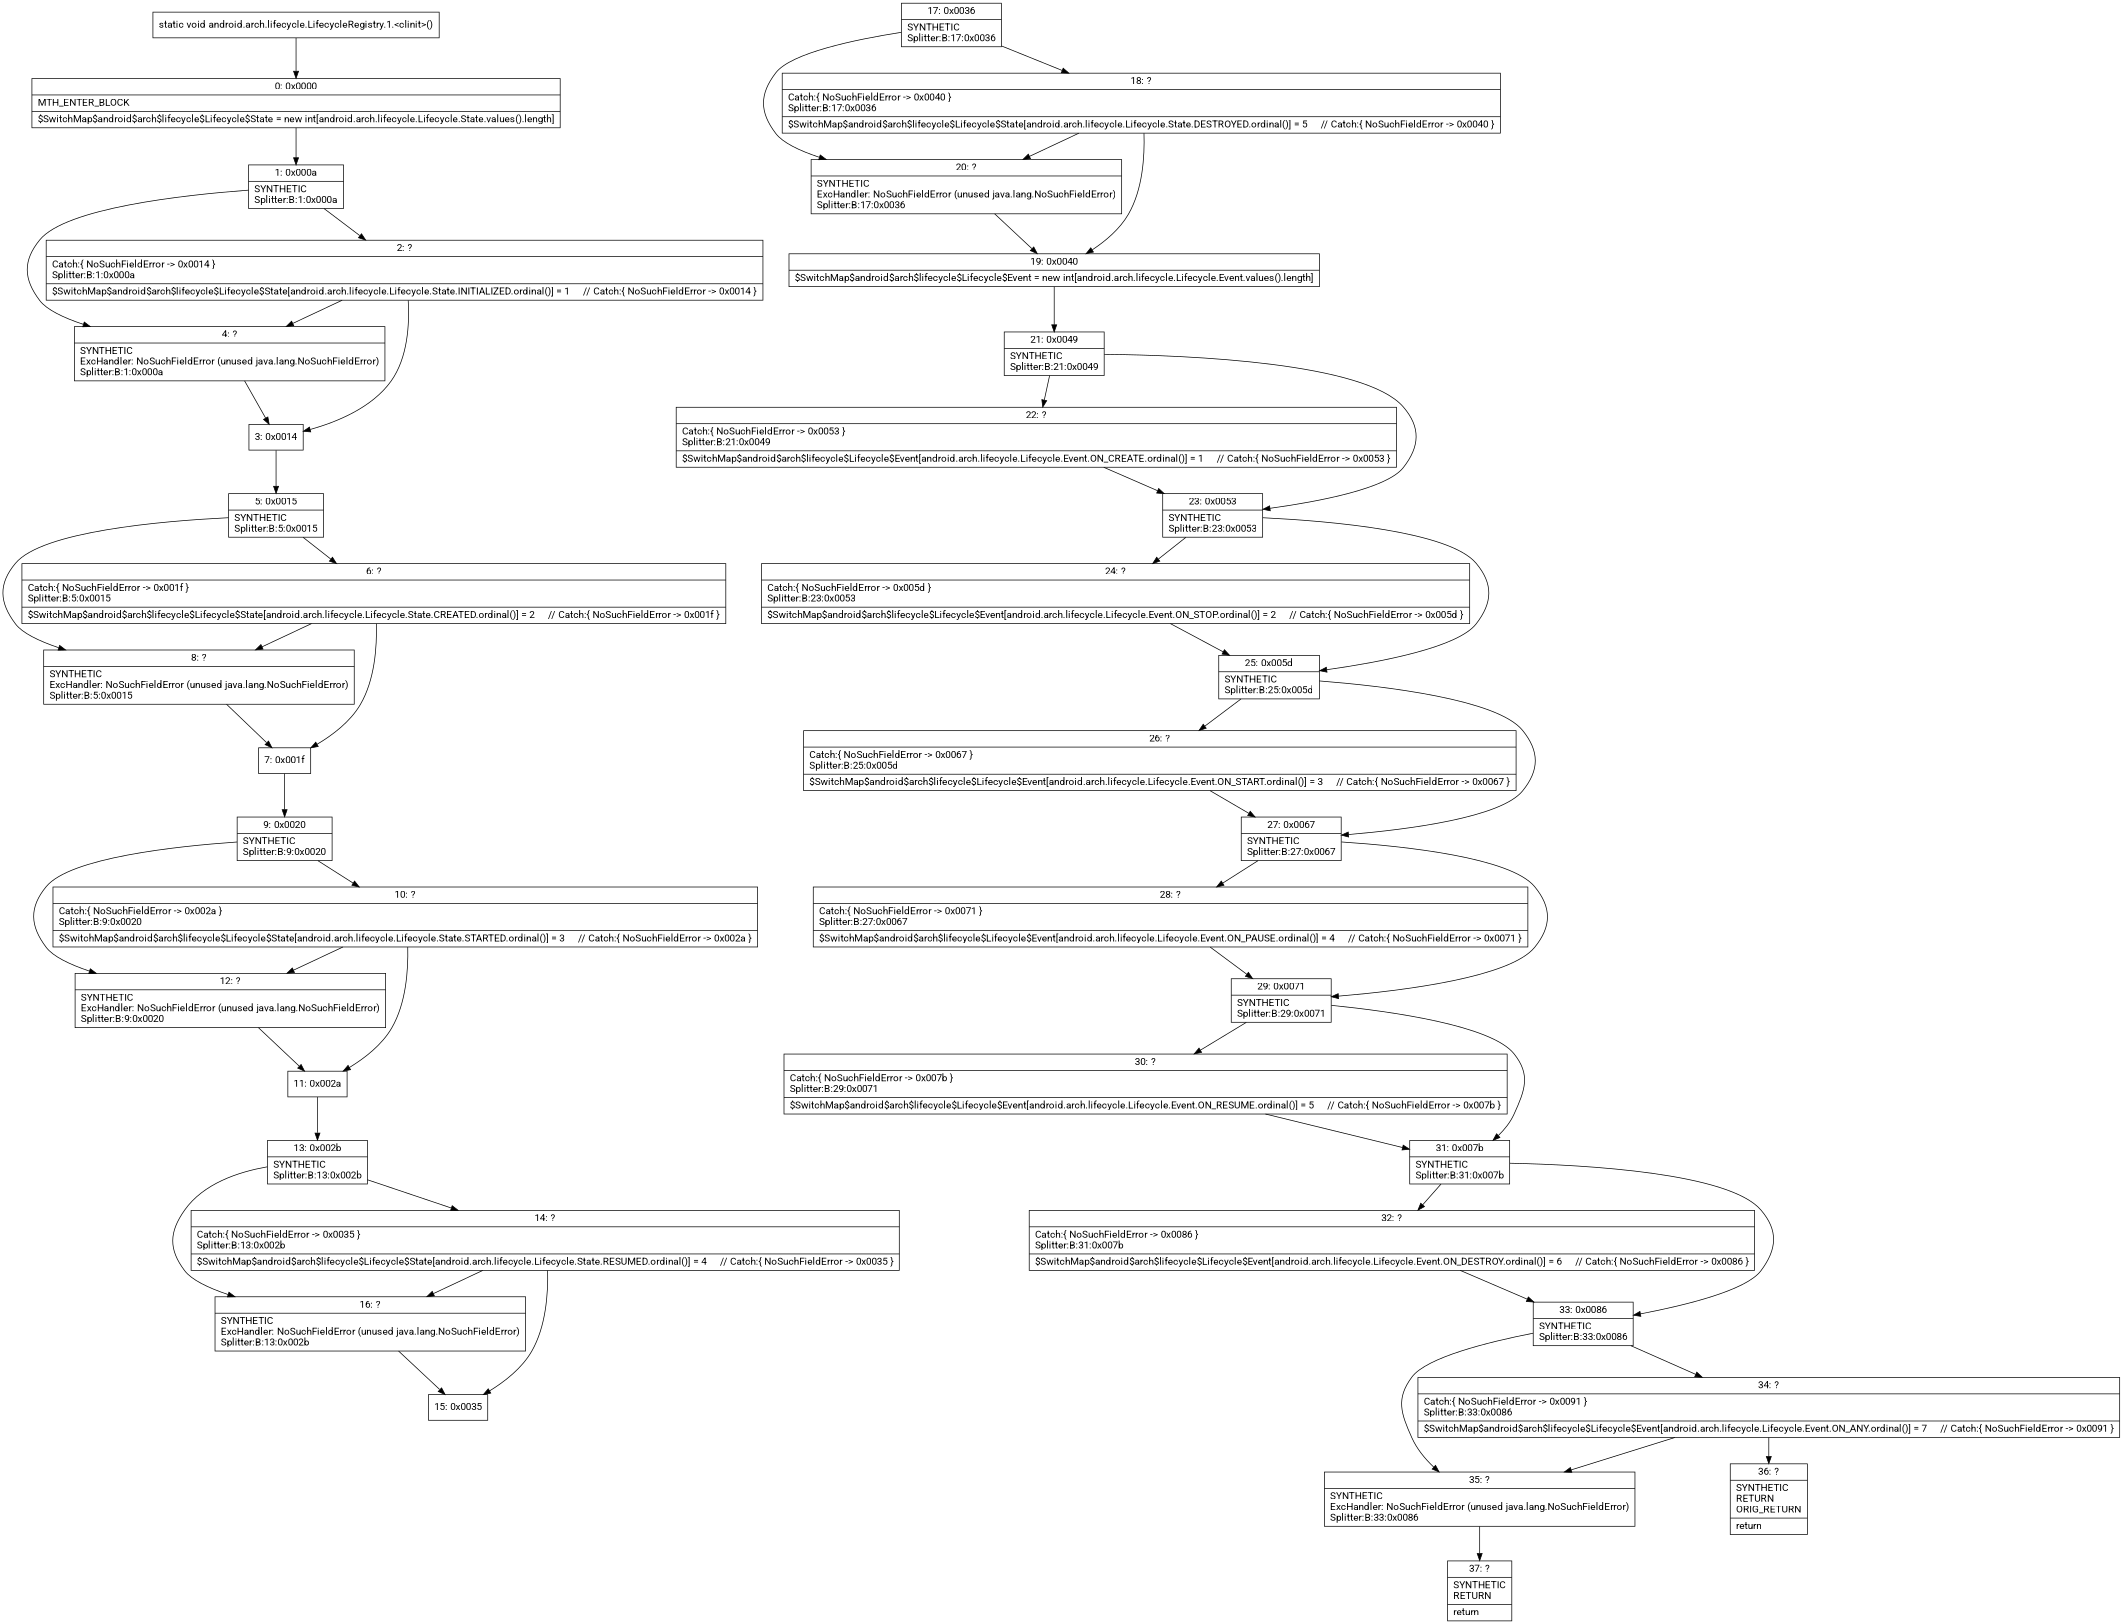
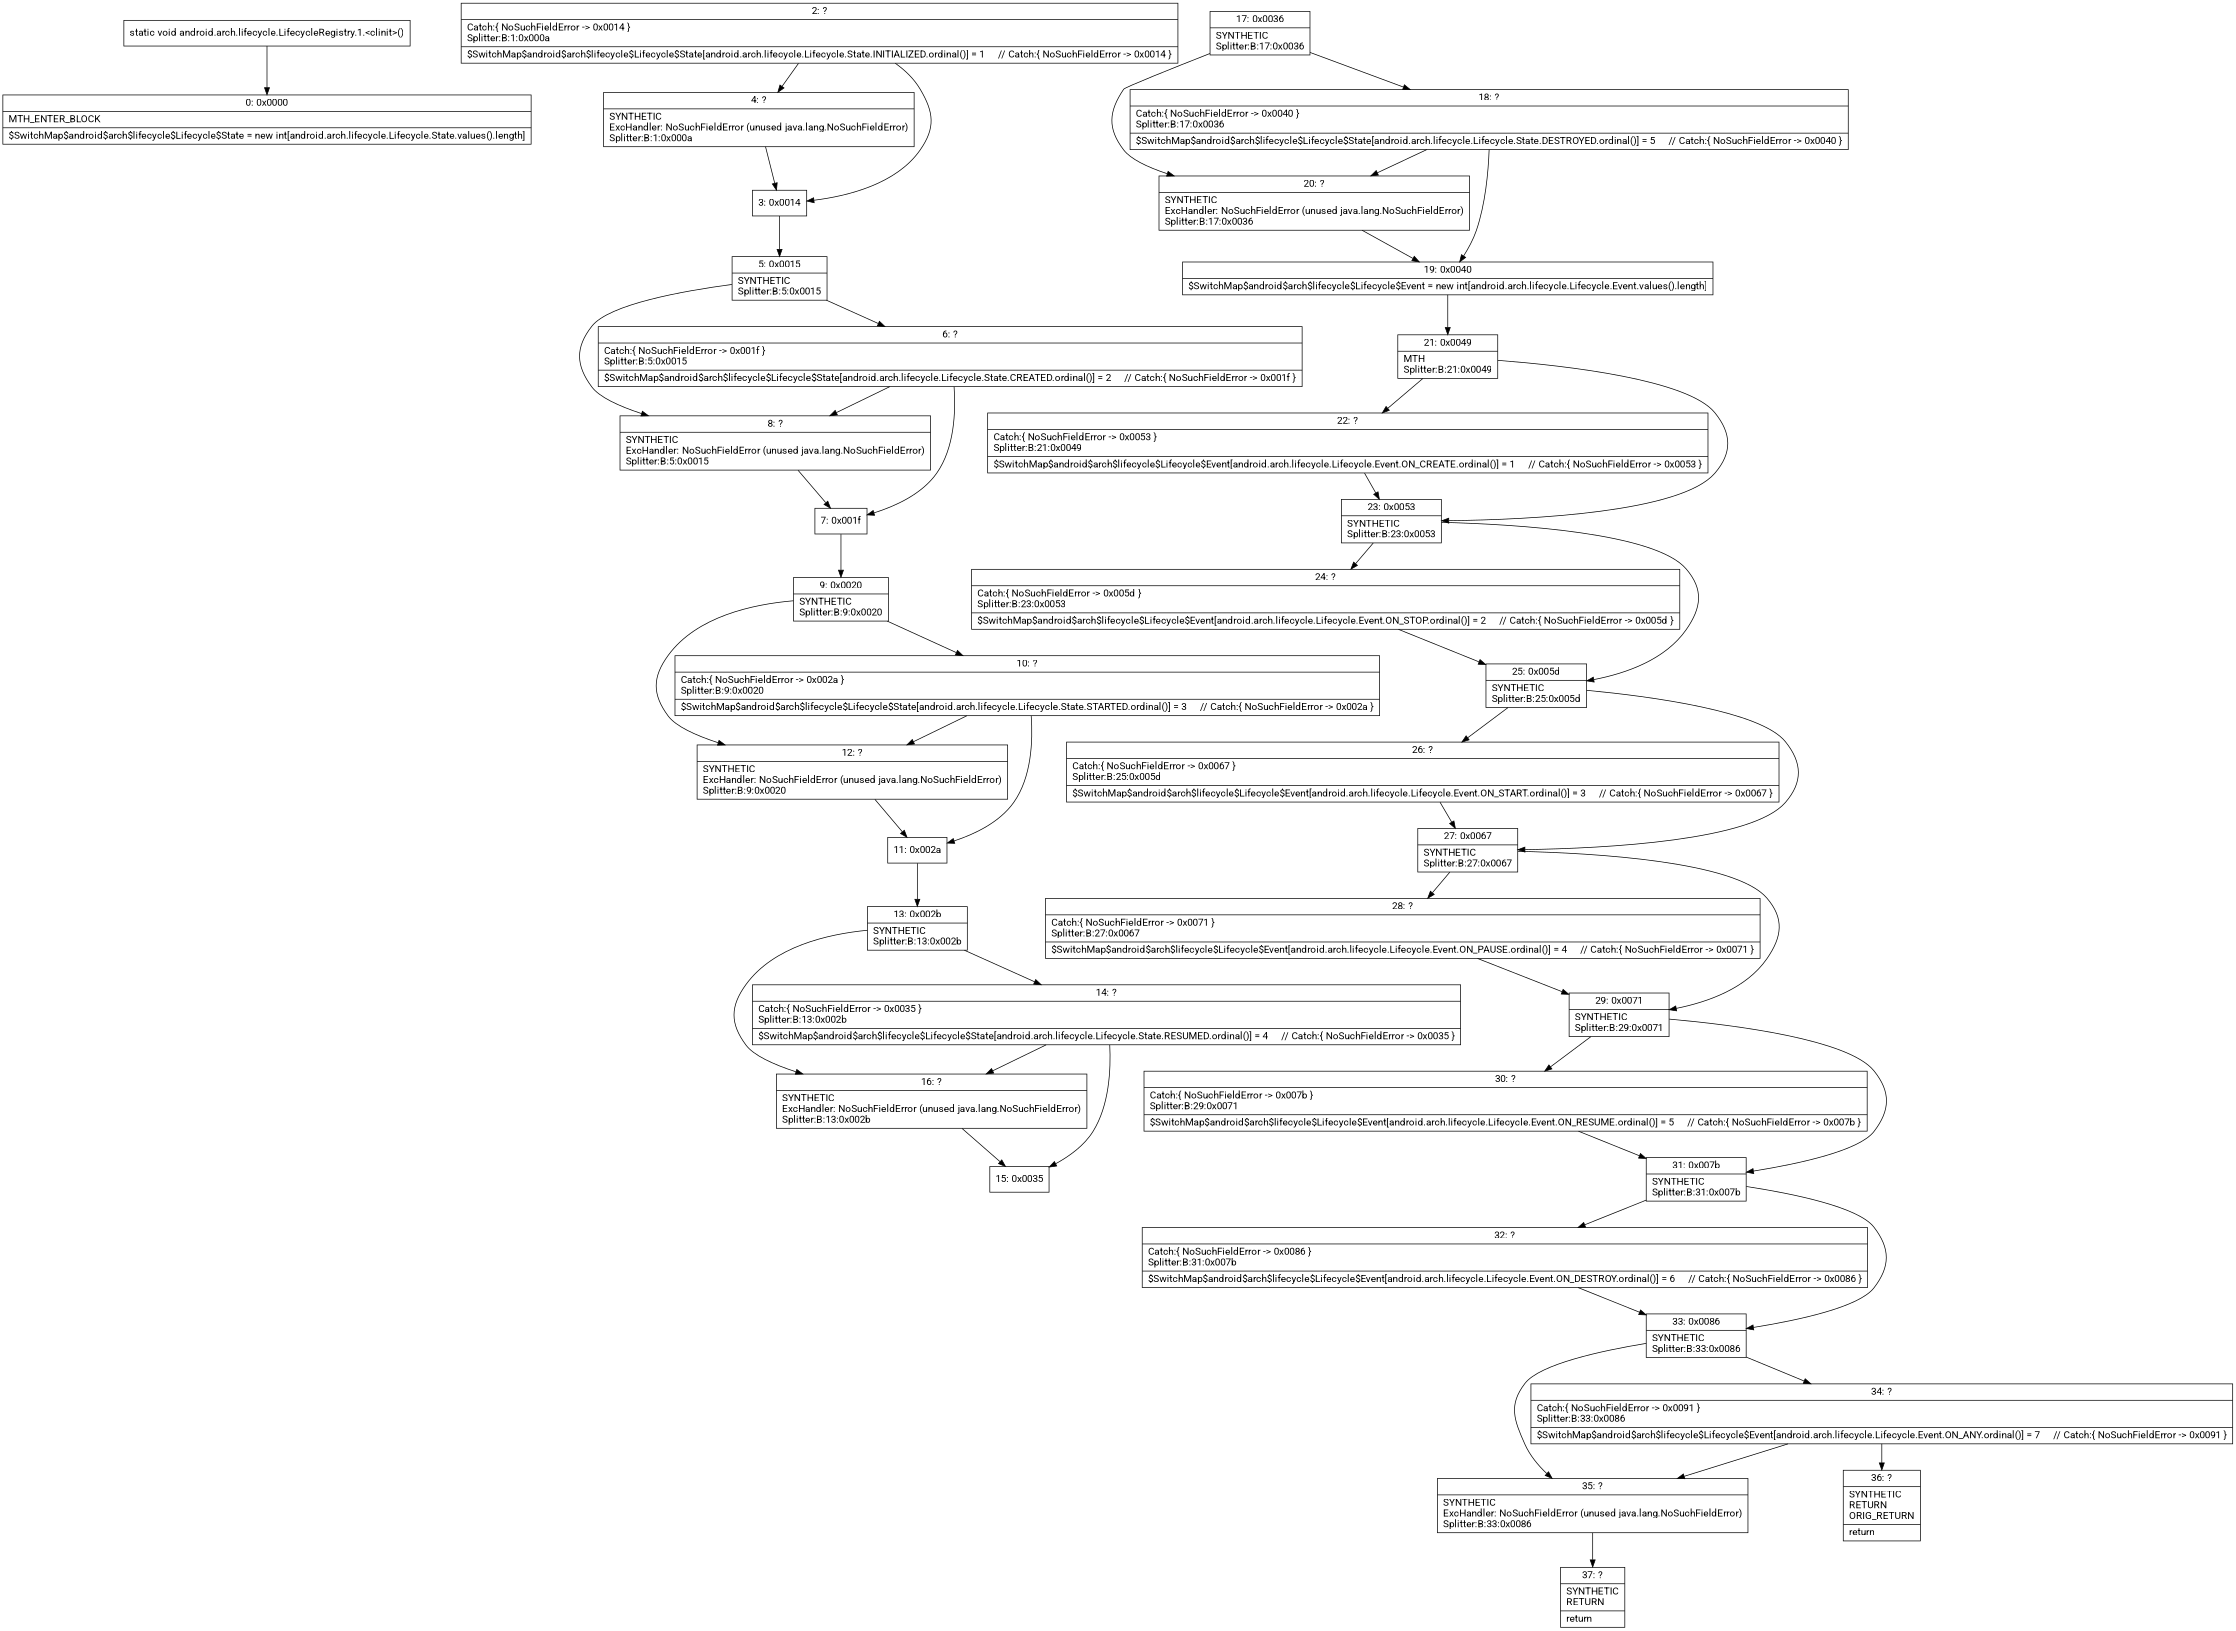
node "1: 0x000a": removed
node "21: 0x0049": text "SYNTHETIC" -> "MTH"
